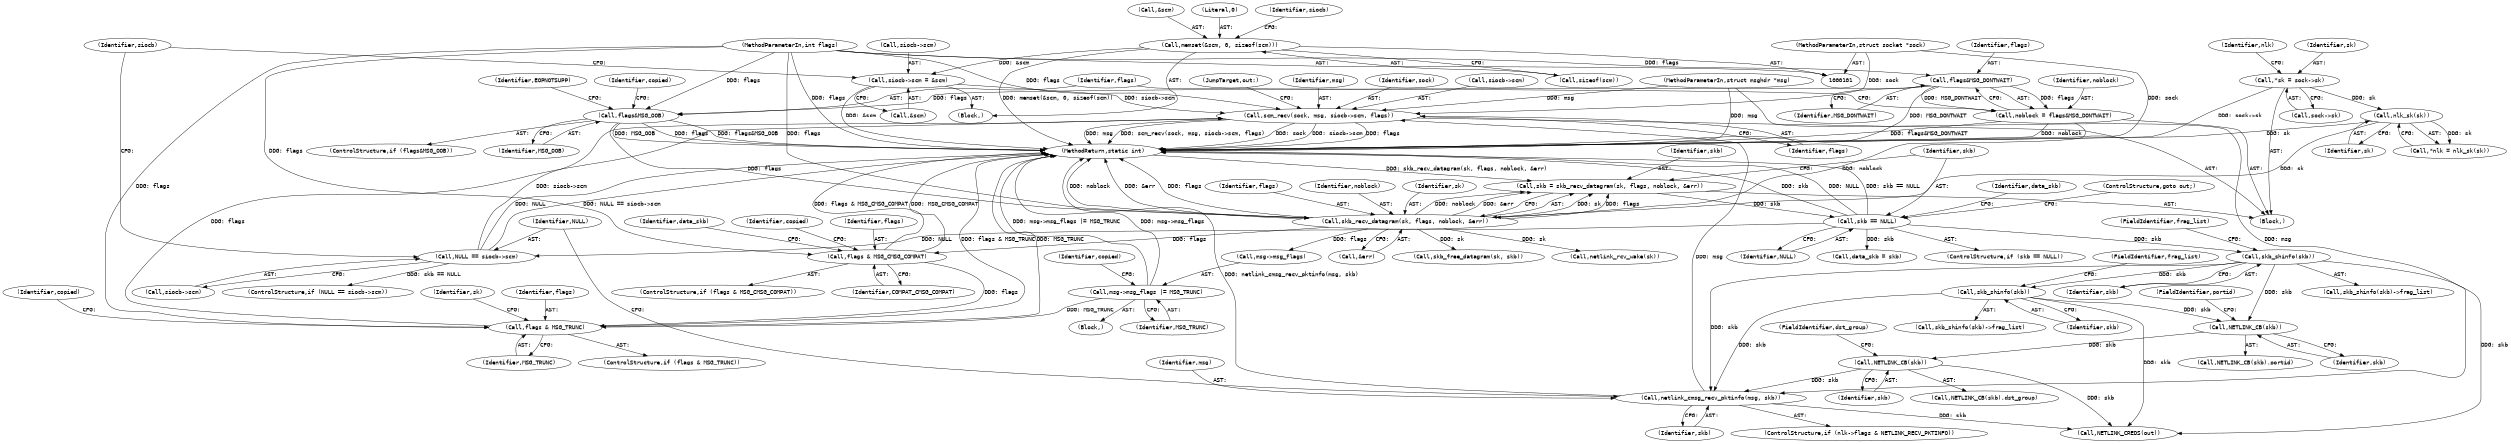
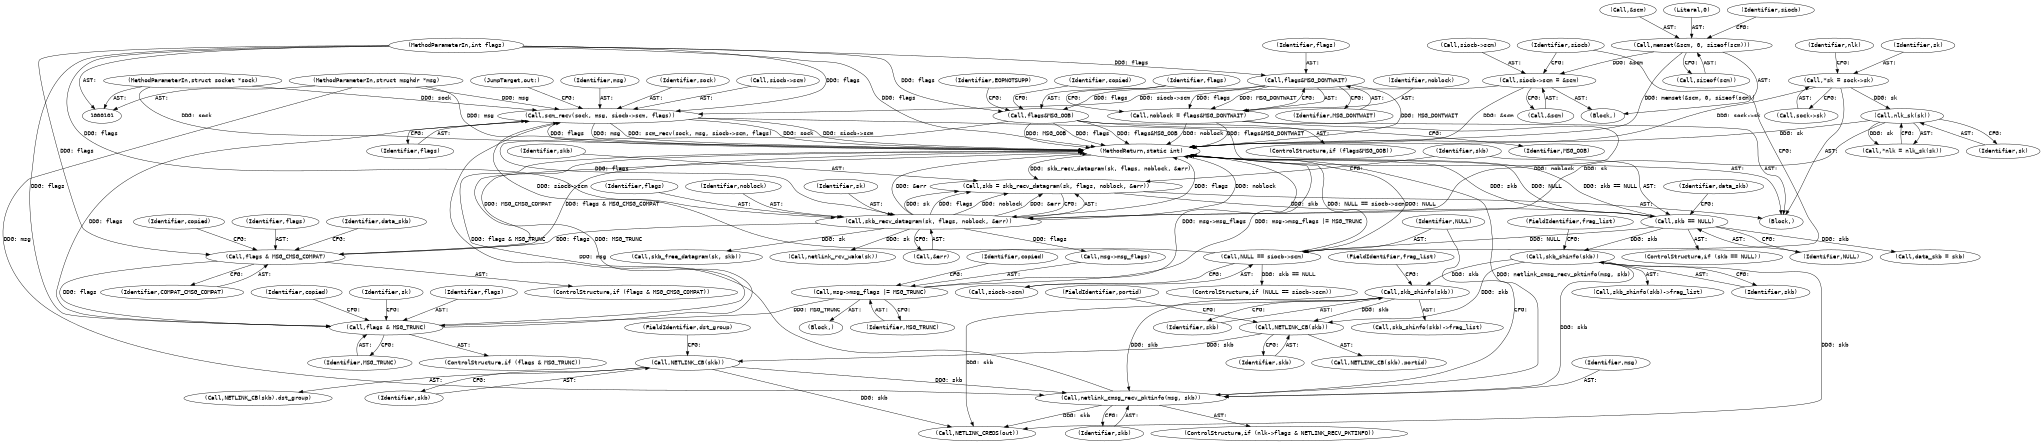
edge "(Call,memset(&scm, 0, sizeof(scm)))" -> "1000101": now "(MethodParameterIn,struct msghdr *msg)" -> "1000101"
edge "(Identifier,MSG_OOB)" -> "(Call,flags&MSG_OOB)": removed, label "AST:"
node "(ControlStructure,goto out;)": removed
